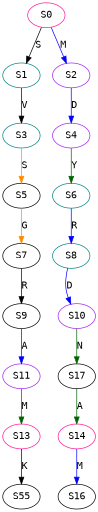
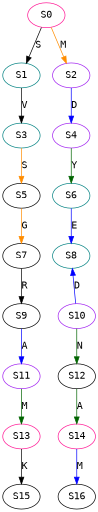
edge "S0" -> "S2": color blue -> darkorange
edge "S6" -> "S8": label "R" -> "E"
edge "S8" -> "S10": reversed
node "S17": label "S17" -> "S12"
node "S55": label "S55" -> "S15"
